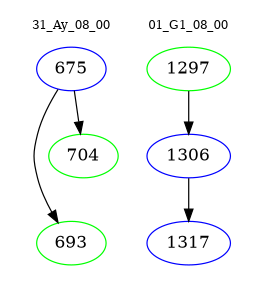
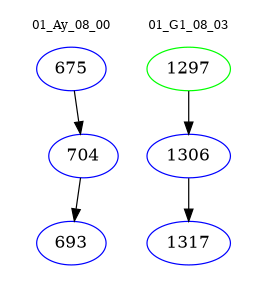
cluster "31_Ay_08_00": label "31_Ay_08_00" -> "01_Ay_08_00"
cluster "01_G1_08_00": label "01_G1_08_00" -> "01_G1_08_03"
edge "675" -> "693": now "704" -> "693"
node "704": color green -> blue
node "693": color green -> blue
